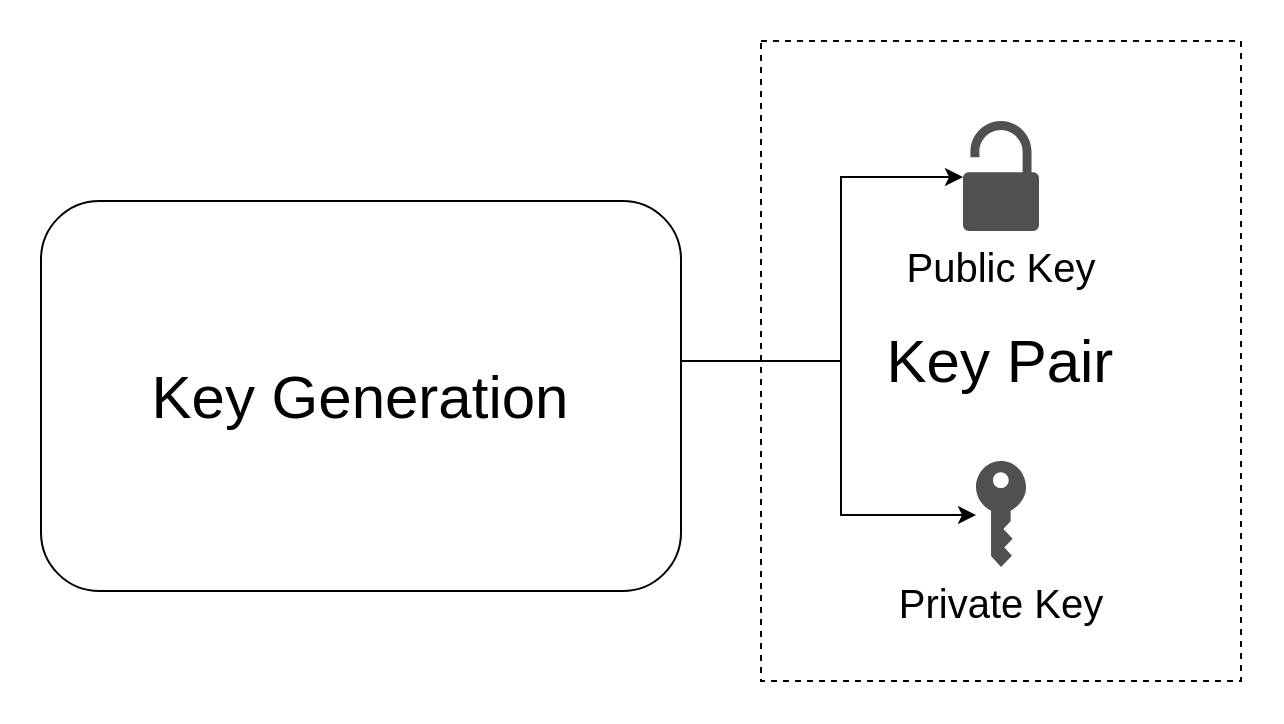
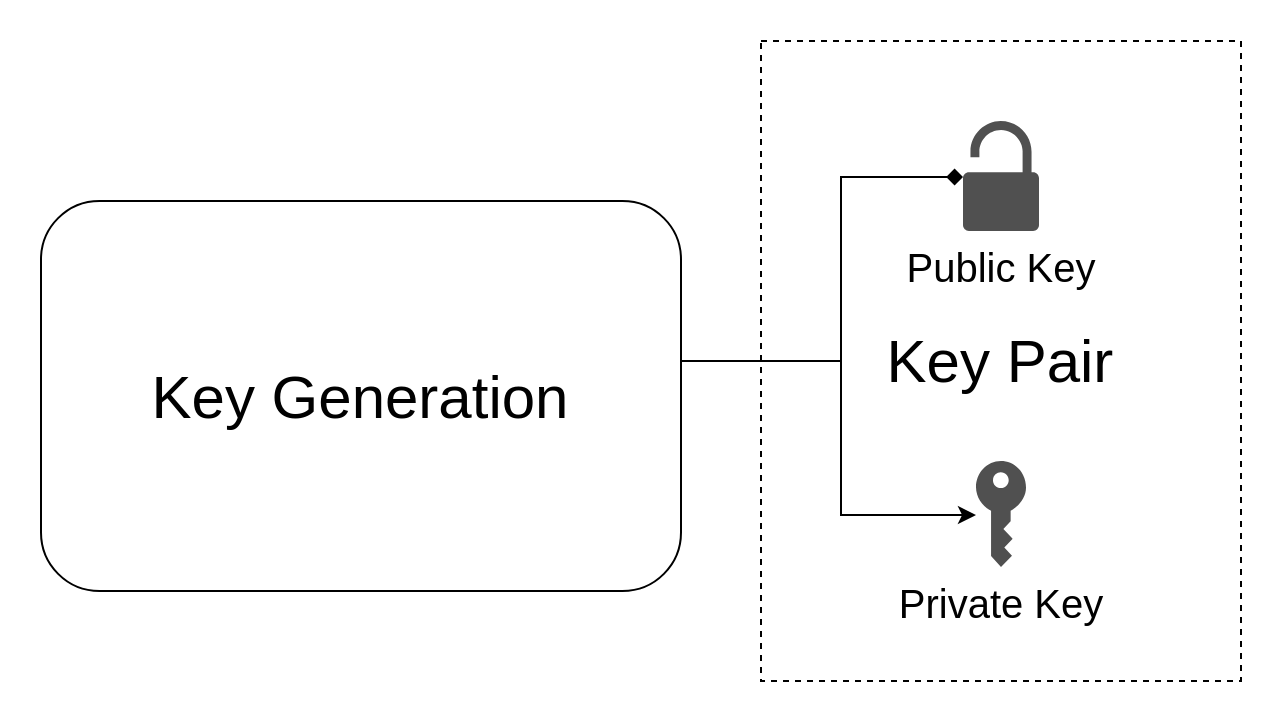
edge "Key Generation" -> "Public Key": arrowhead classic -> diamond
